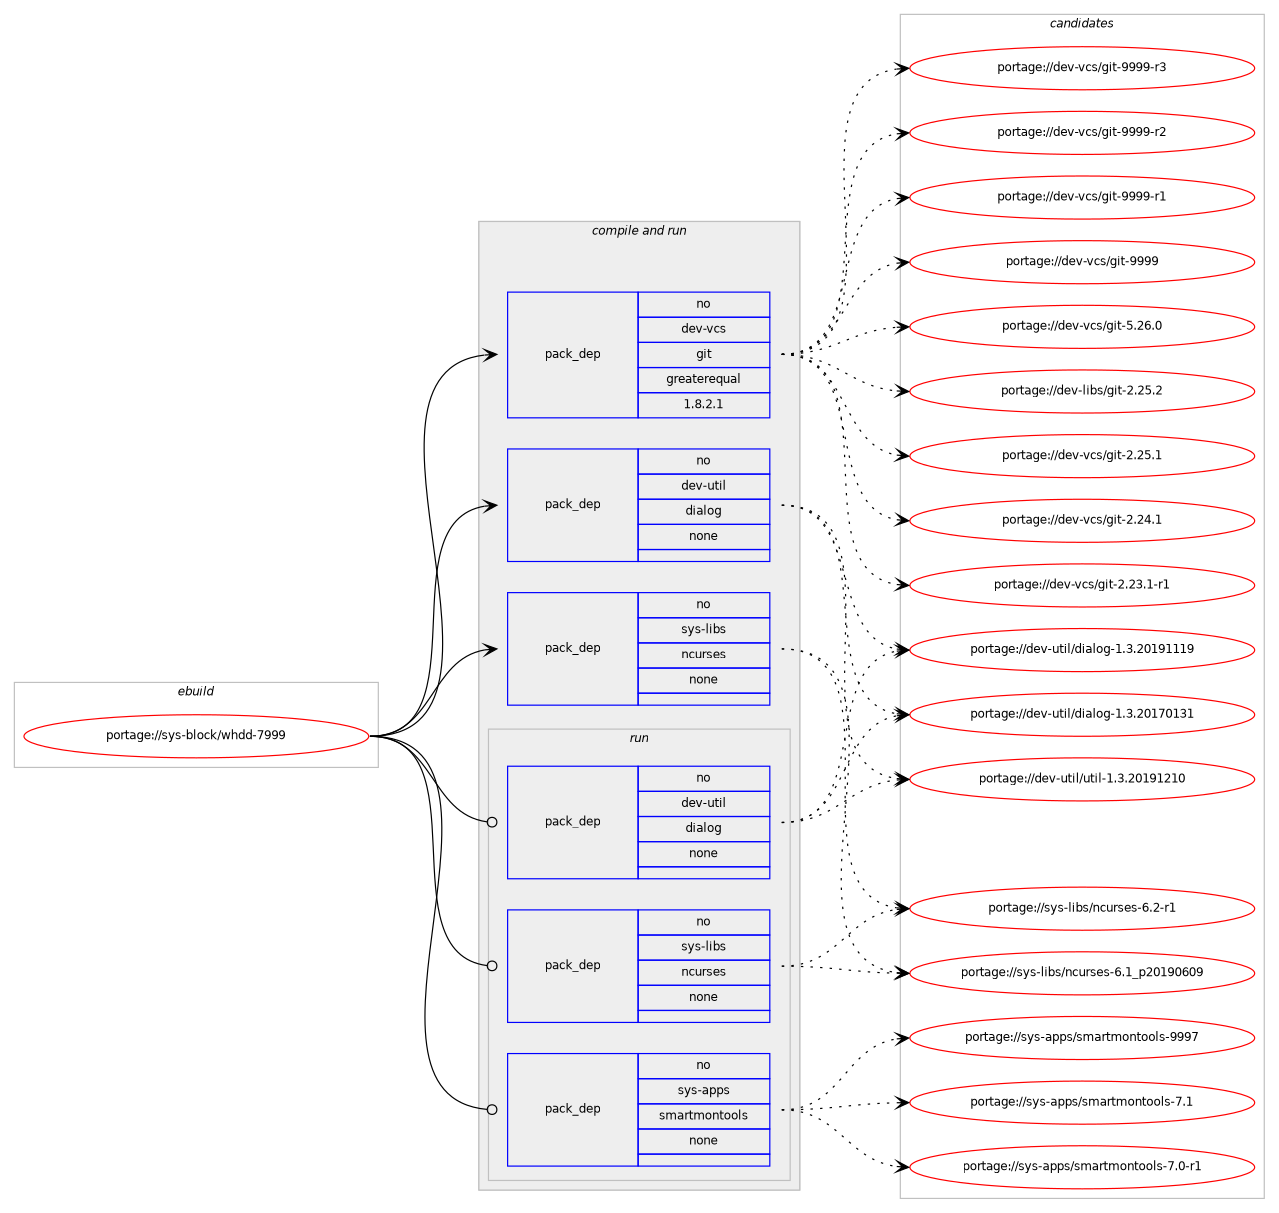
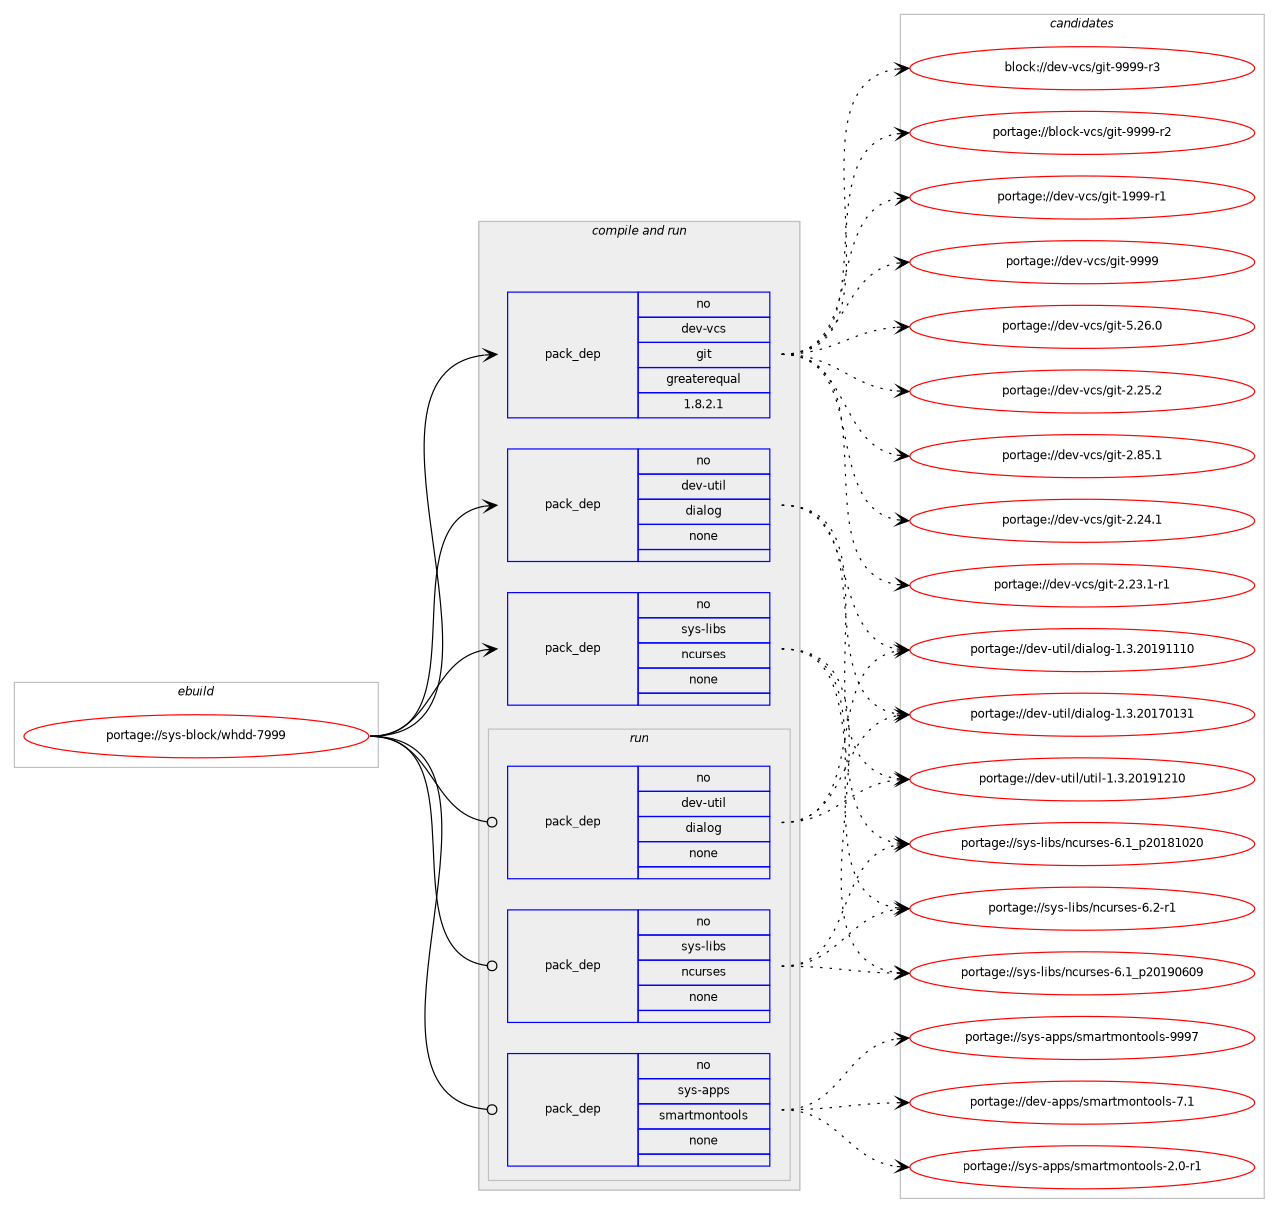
node "portage://dev-vcs/git-9999-r3": label "portage://dev-vcs/git-9999-r3" -> "block://dev-vcs/git-9999-r3"
node "portage://dev-vcs/git-9999-r2": label "portage://dev-vcs/git-9999-r2" -> "portage://block-vcs/git-9999-r2"
node "portage://dev-vcs/git-9999-r1": label "portage://dev-vcs/git-9999-r1" -> "portage://dev-vcs/git-1999-r1"
node "portage://dev-libs/git-2.25.2": label "portage://dev-libs/git-2.25.2" -> "portage://dev-vcs/git-2.25.2"
node "portage://dev-vcs/git-2.25.1": label "portage://dev-vcs/git-2.25.1" -> "portage://dev-vcs/git-2.85.1"
node "portage://dev-util/dialog-1.3.20191119": label "portage://dev-util/dialog-1.3.20191119" -> "portage://dev-util/dialog-1.3.20191110"
node "portage://sys-libs/ncurses-6.1_p20181020": added
node "portage://sys-apps/smartmontools-7.1": label "portage://sys-apps/smartmontools-7.1" -> "portage://dev-apps/smartmontools-7.1"
node "portage://sys-apps/smartmontools-7.0-r1": label "portage://sys-apps/smartmontools-7.0-r1" -> "portage://sys-apps/smartmontools-2.0-r1"
